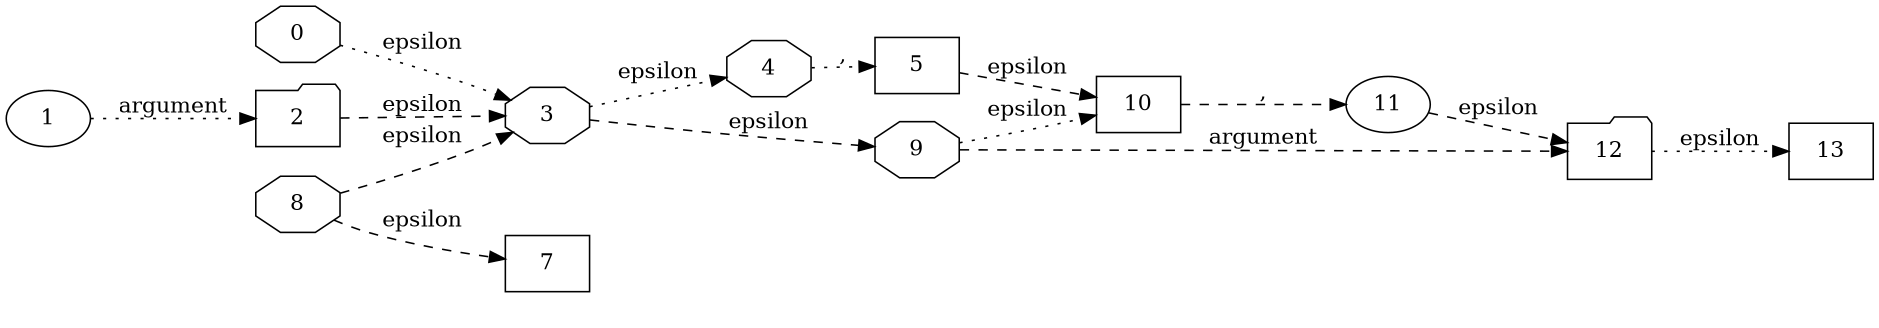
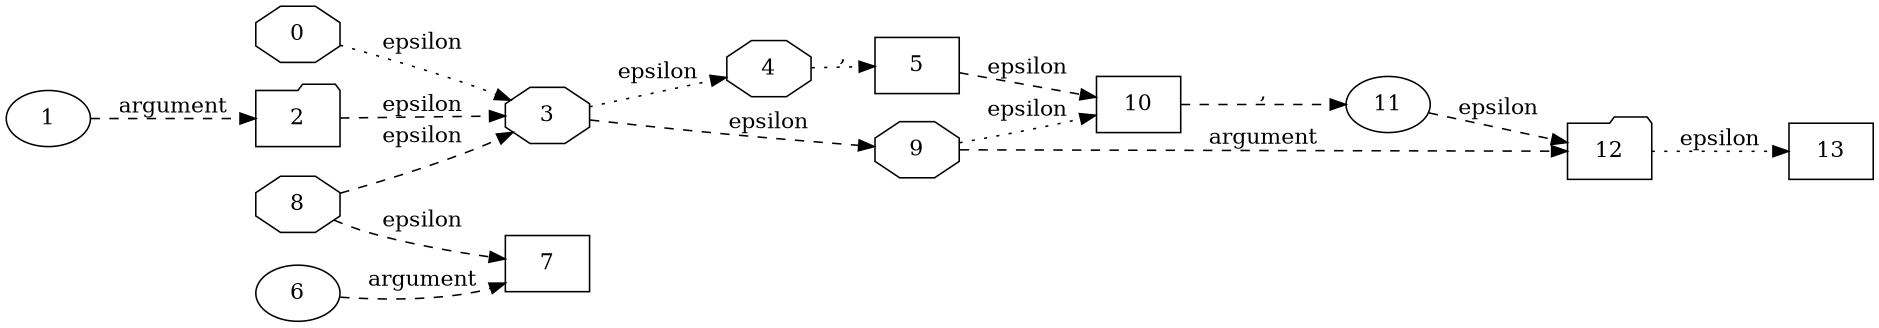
edge "1" -> "2": style dotted -> dashed
node "6": added
